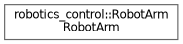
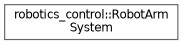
node "robotics_control::RobotArm RobotArm": label "robotics_control::RobotArm RobotArm" -> "robotics_control::RobotArm System"
